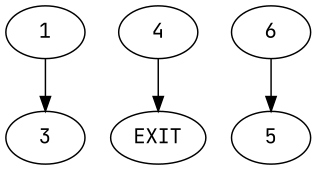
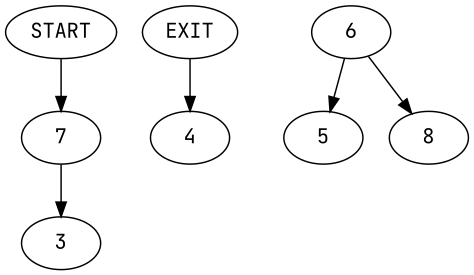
node "1": label "1" -> "7"
node "START": added
edge "4" -> "EXIT": reversed
node "8": added
